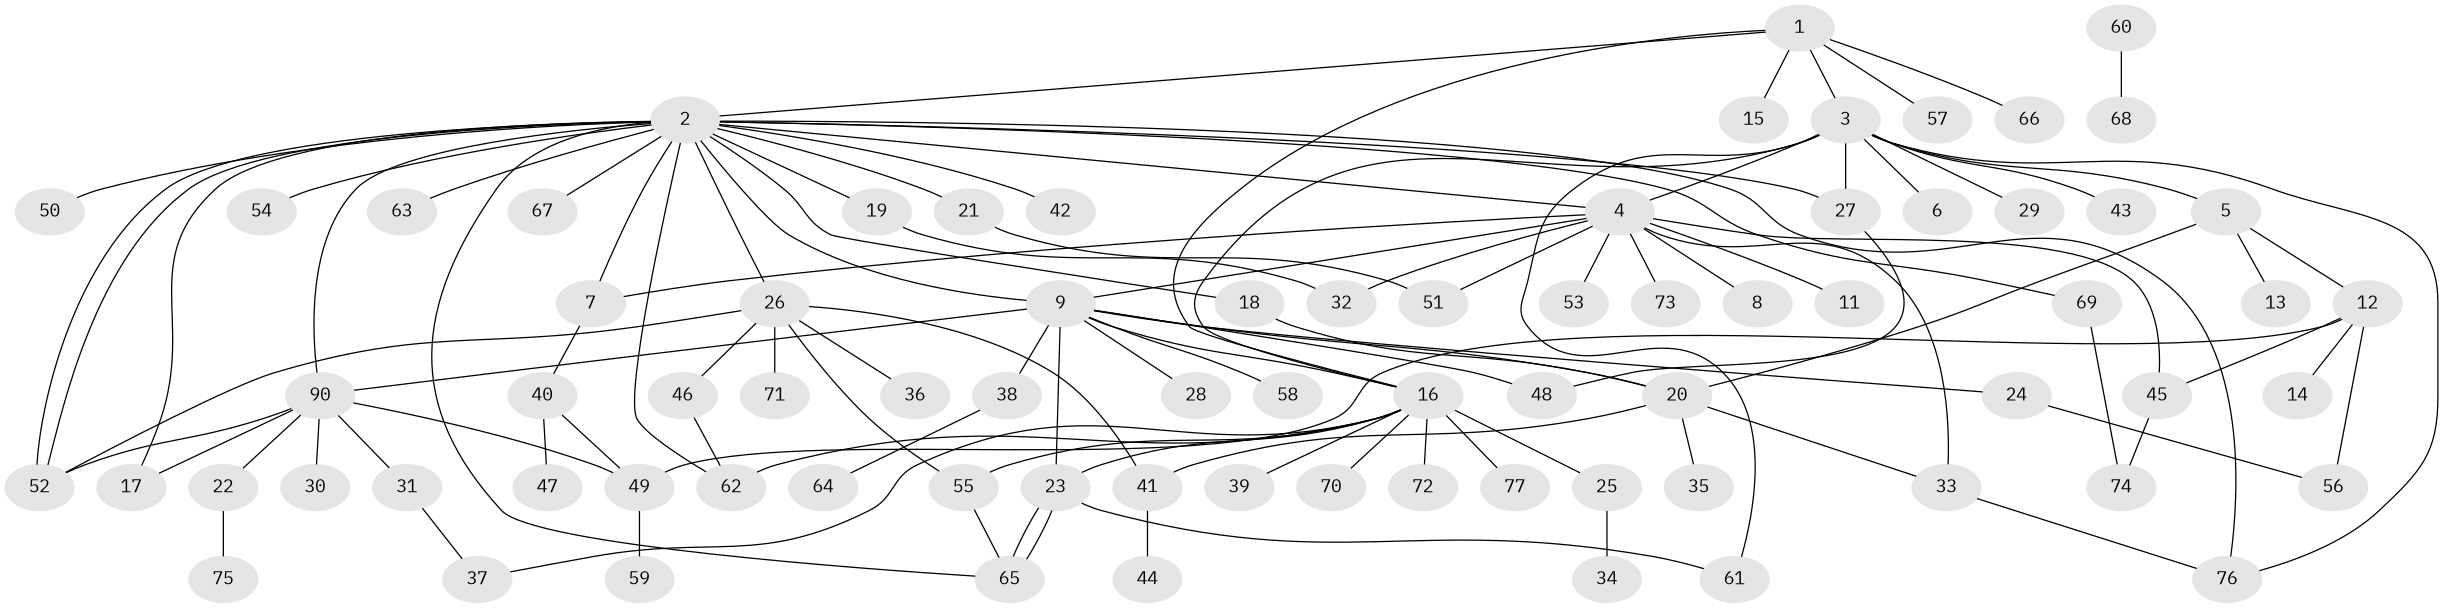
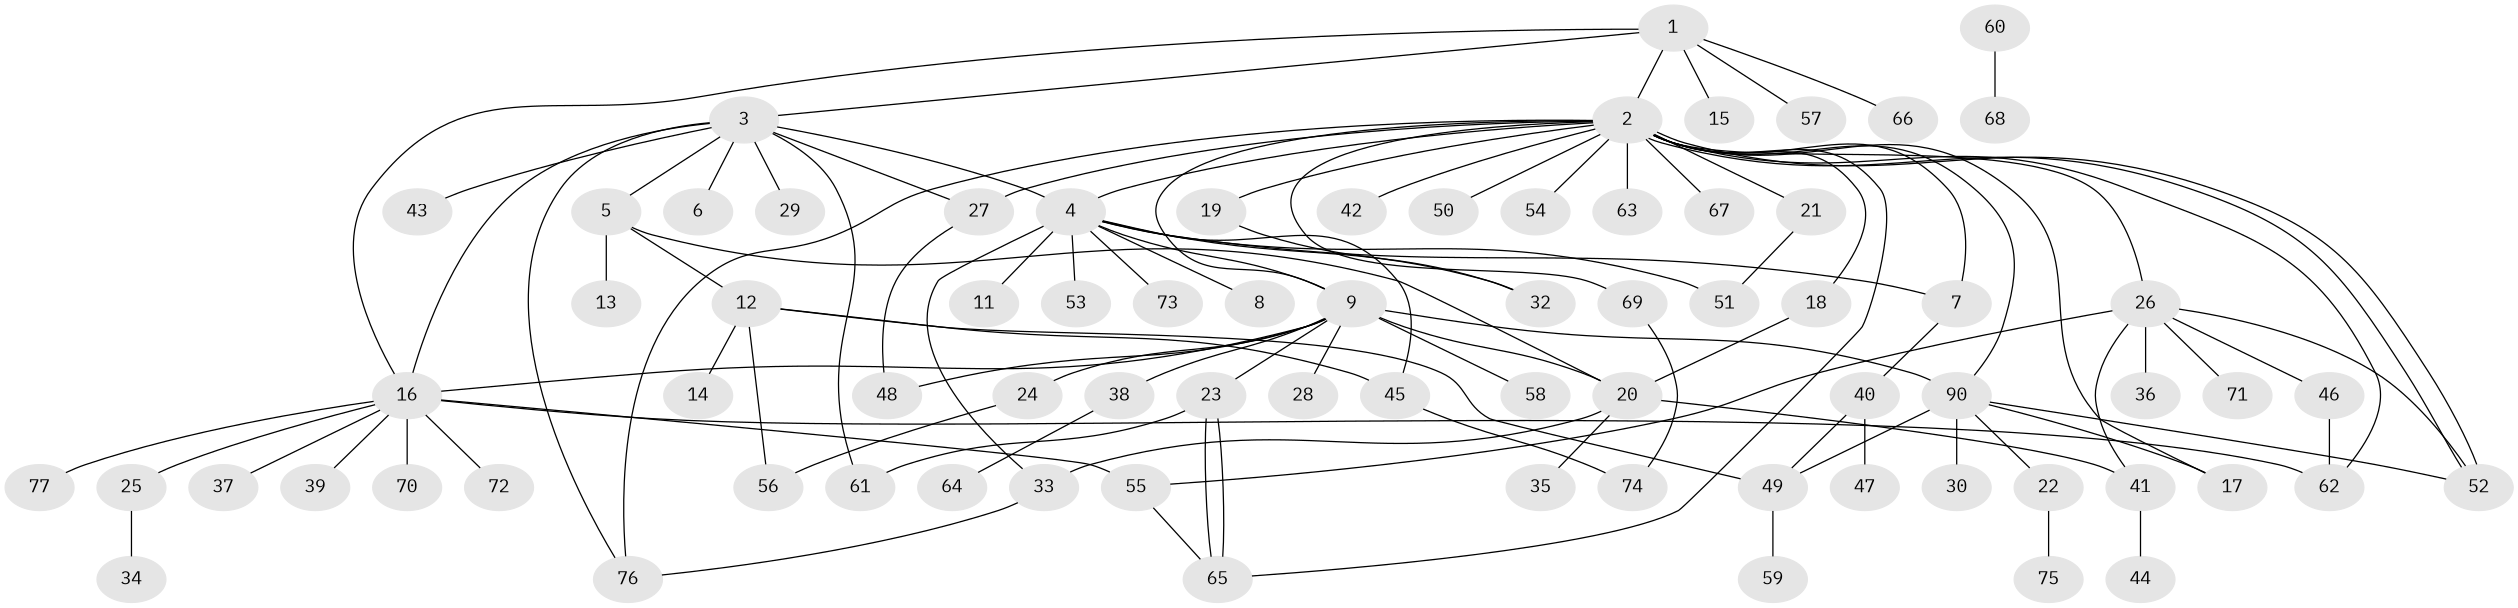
edge "16" -- "23": removed
node "31": removed
